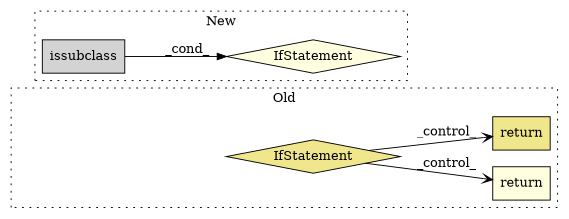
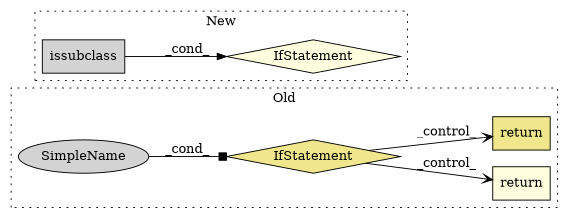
node "SimpleName": added
